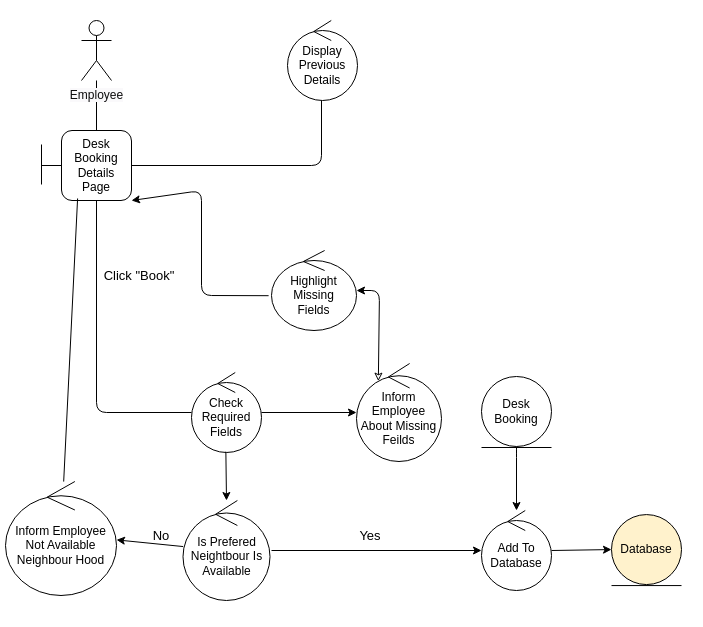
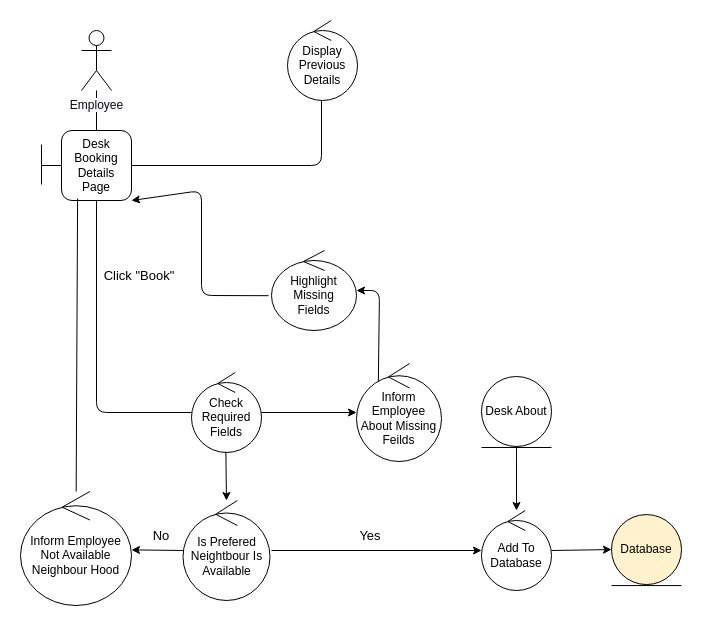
node "Employee": moved (97, 51) -> (97, 61)
edge "Highlight Missing Fields" -- "Inform Employee About Missing Feilds": arrowhead classic -> none
node "Desk Booking": label "Desk Booking" -> "Desk About"
node "Inform Employee Not Available Neighbour Hood": moved (61, 539) -> (76, 549)
